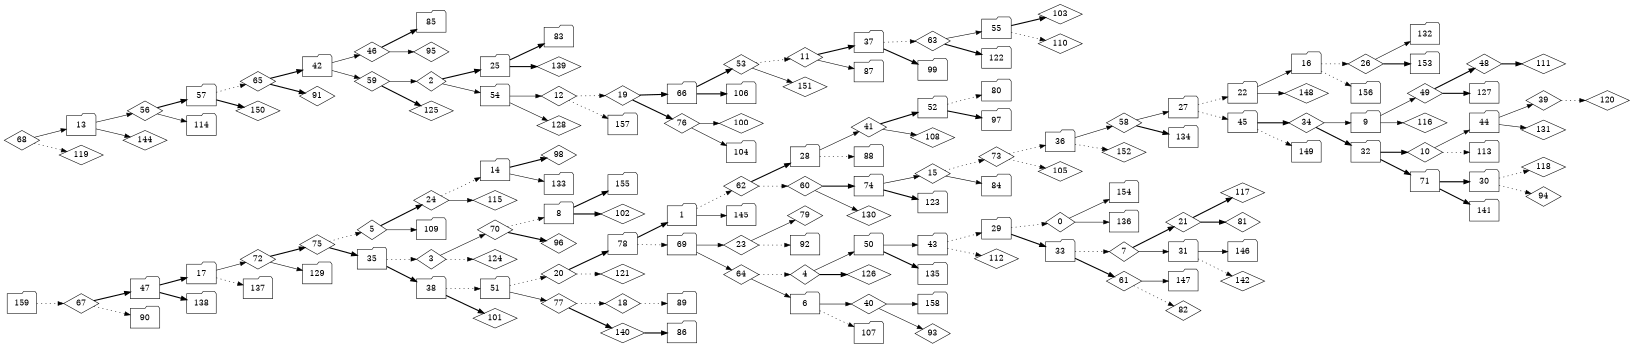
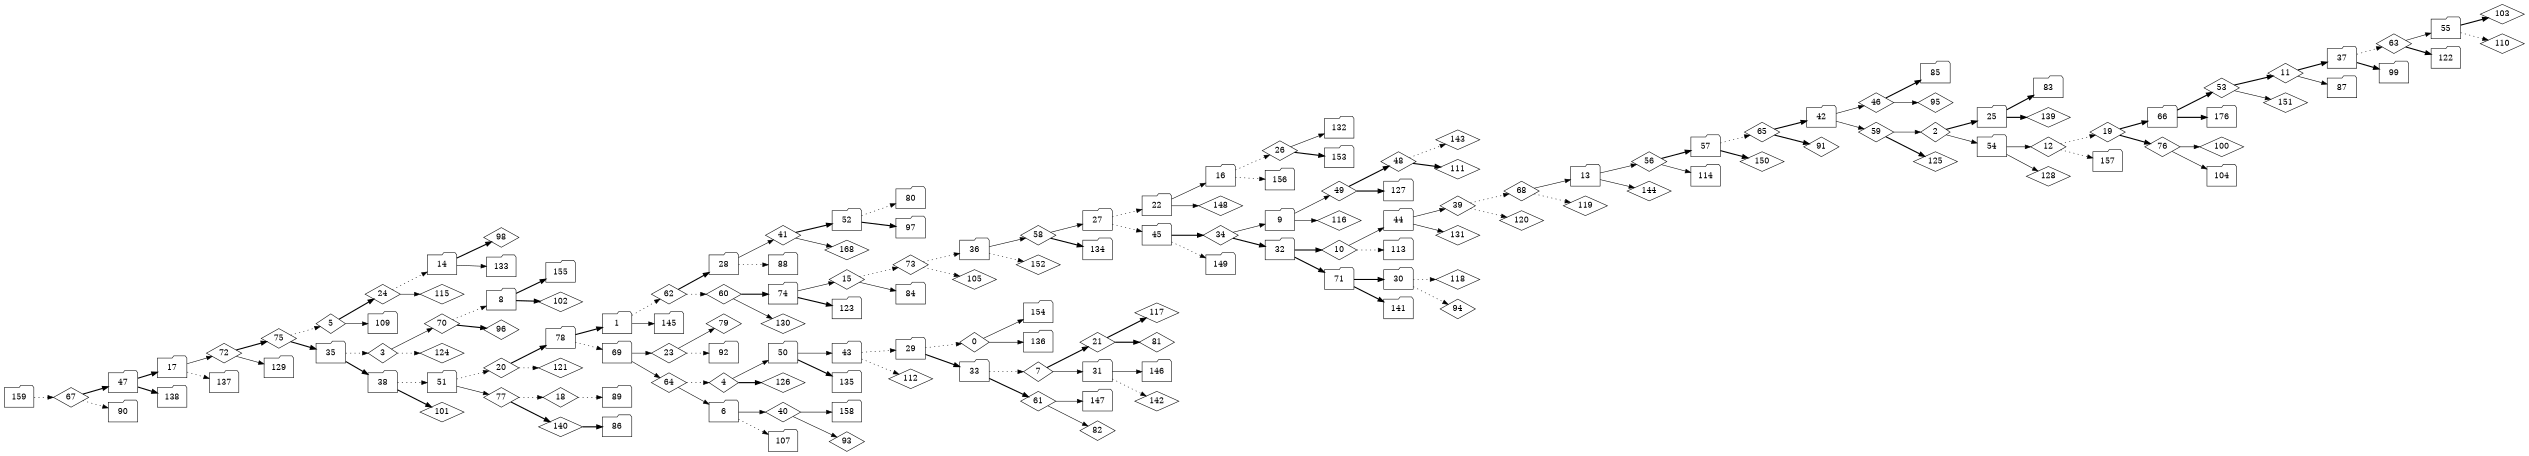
edge "53" -> "11": style dotted -> bold
node "106": label "106" -> "176"
node "108": label "108" -> "168"
node "143": added
edge "39" -> "68": added
edge "61" -> "82": style dotted -> solid
